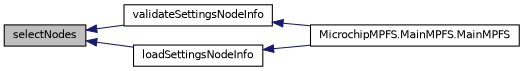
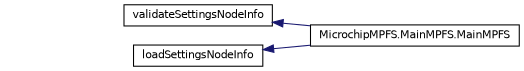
node "selectNodes": removed
